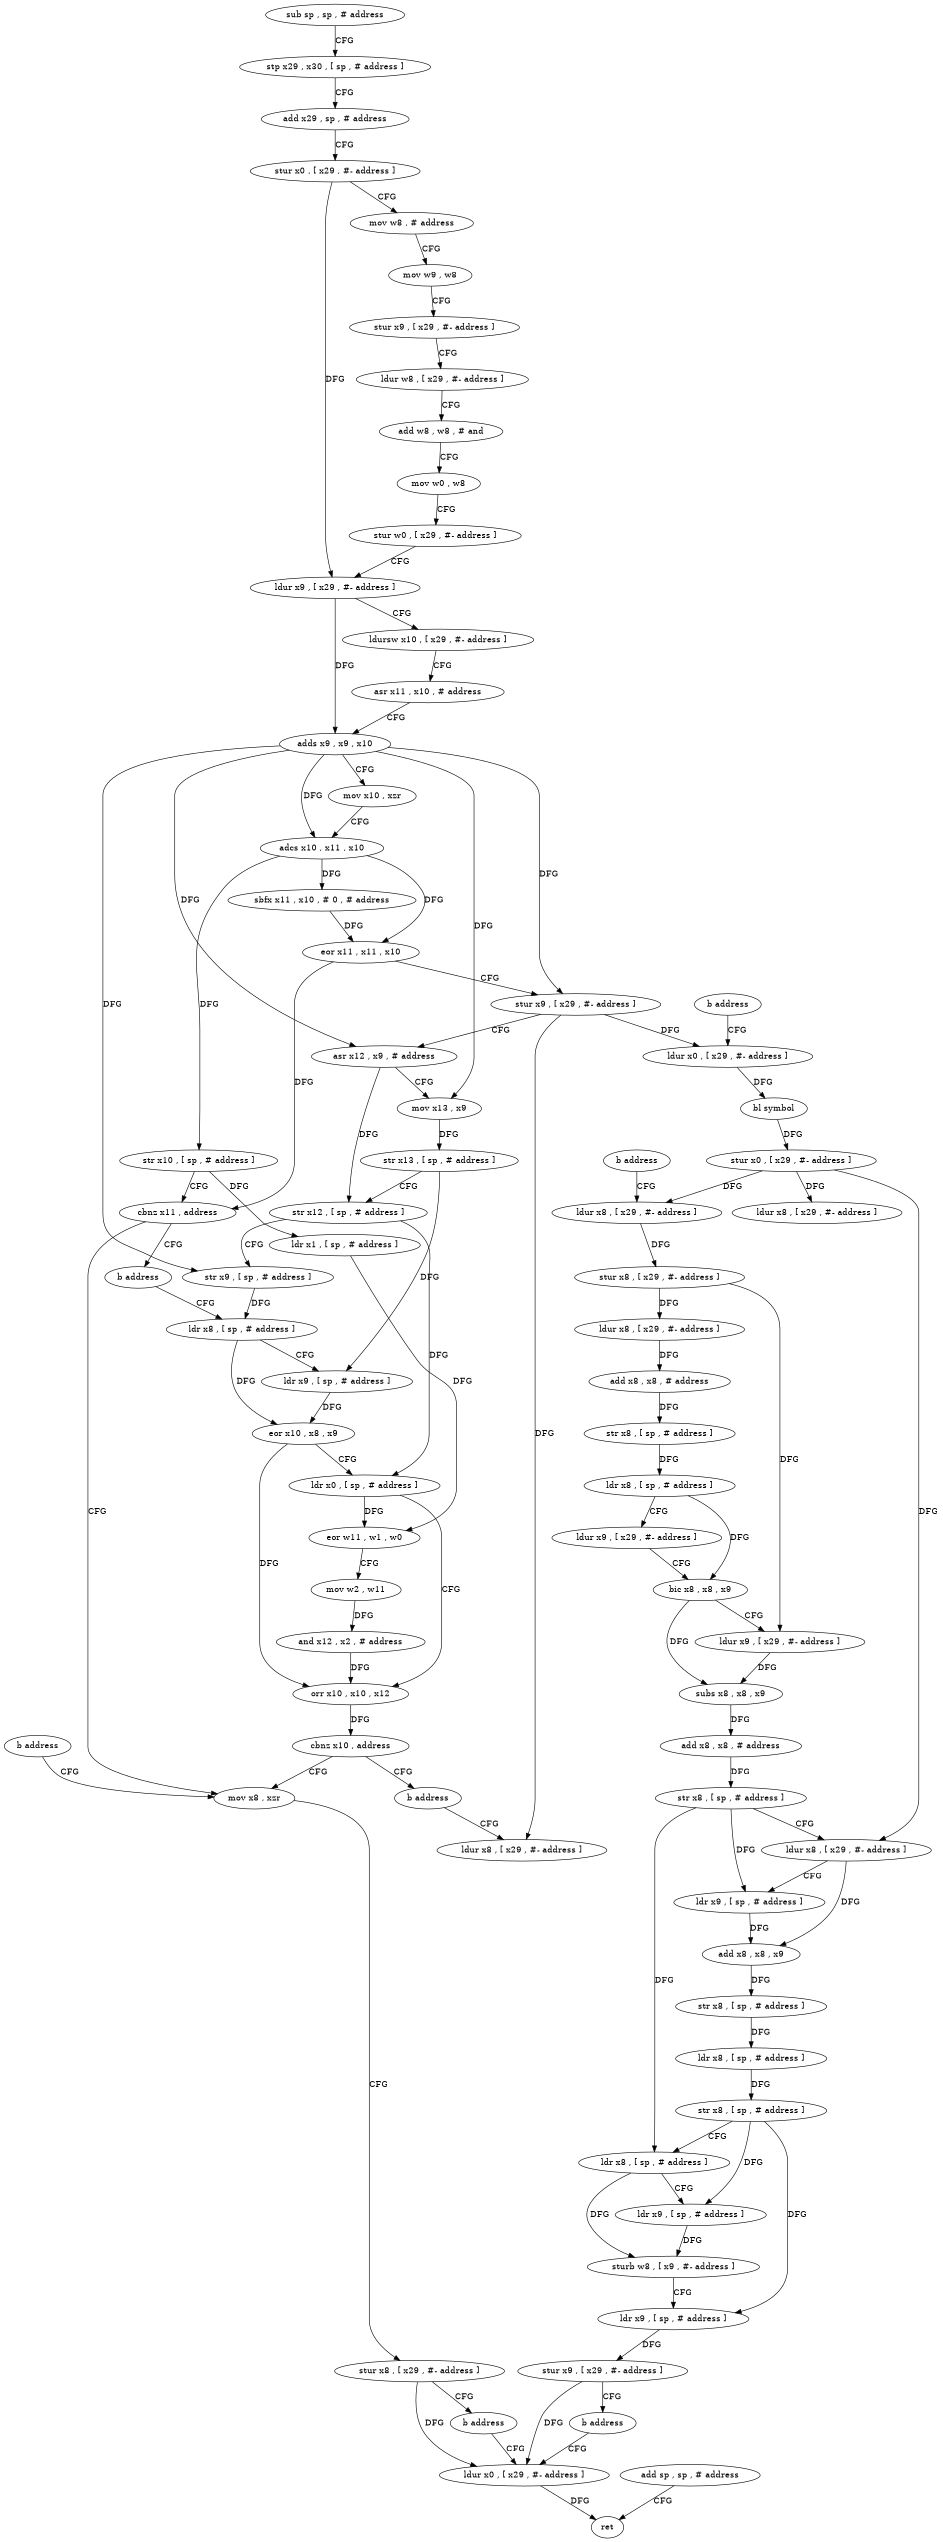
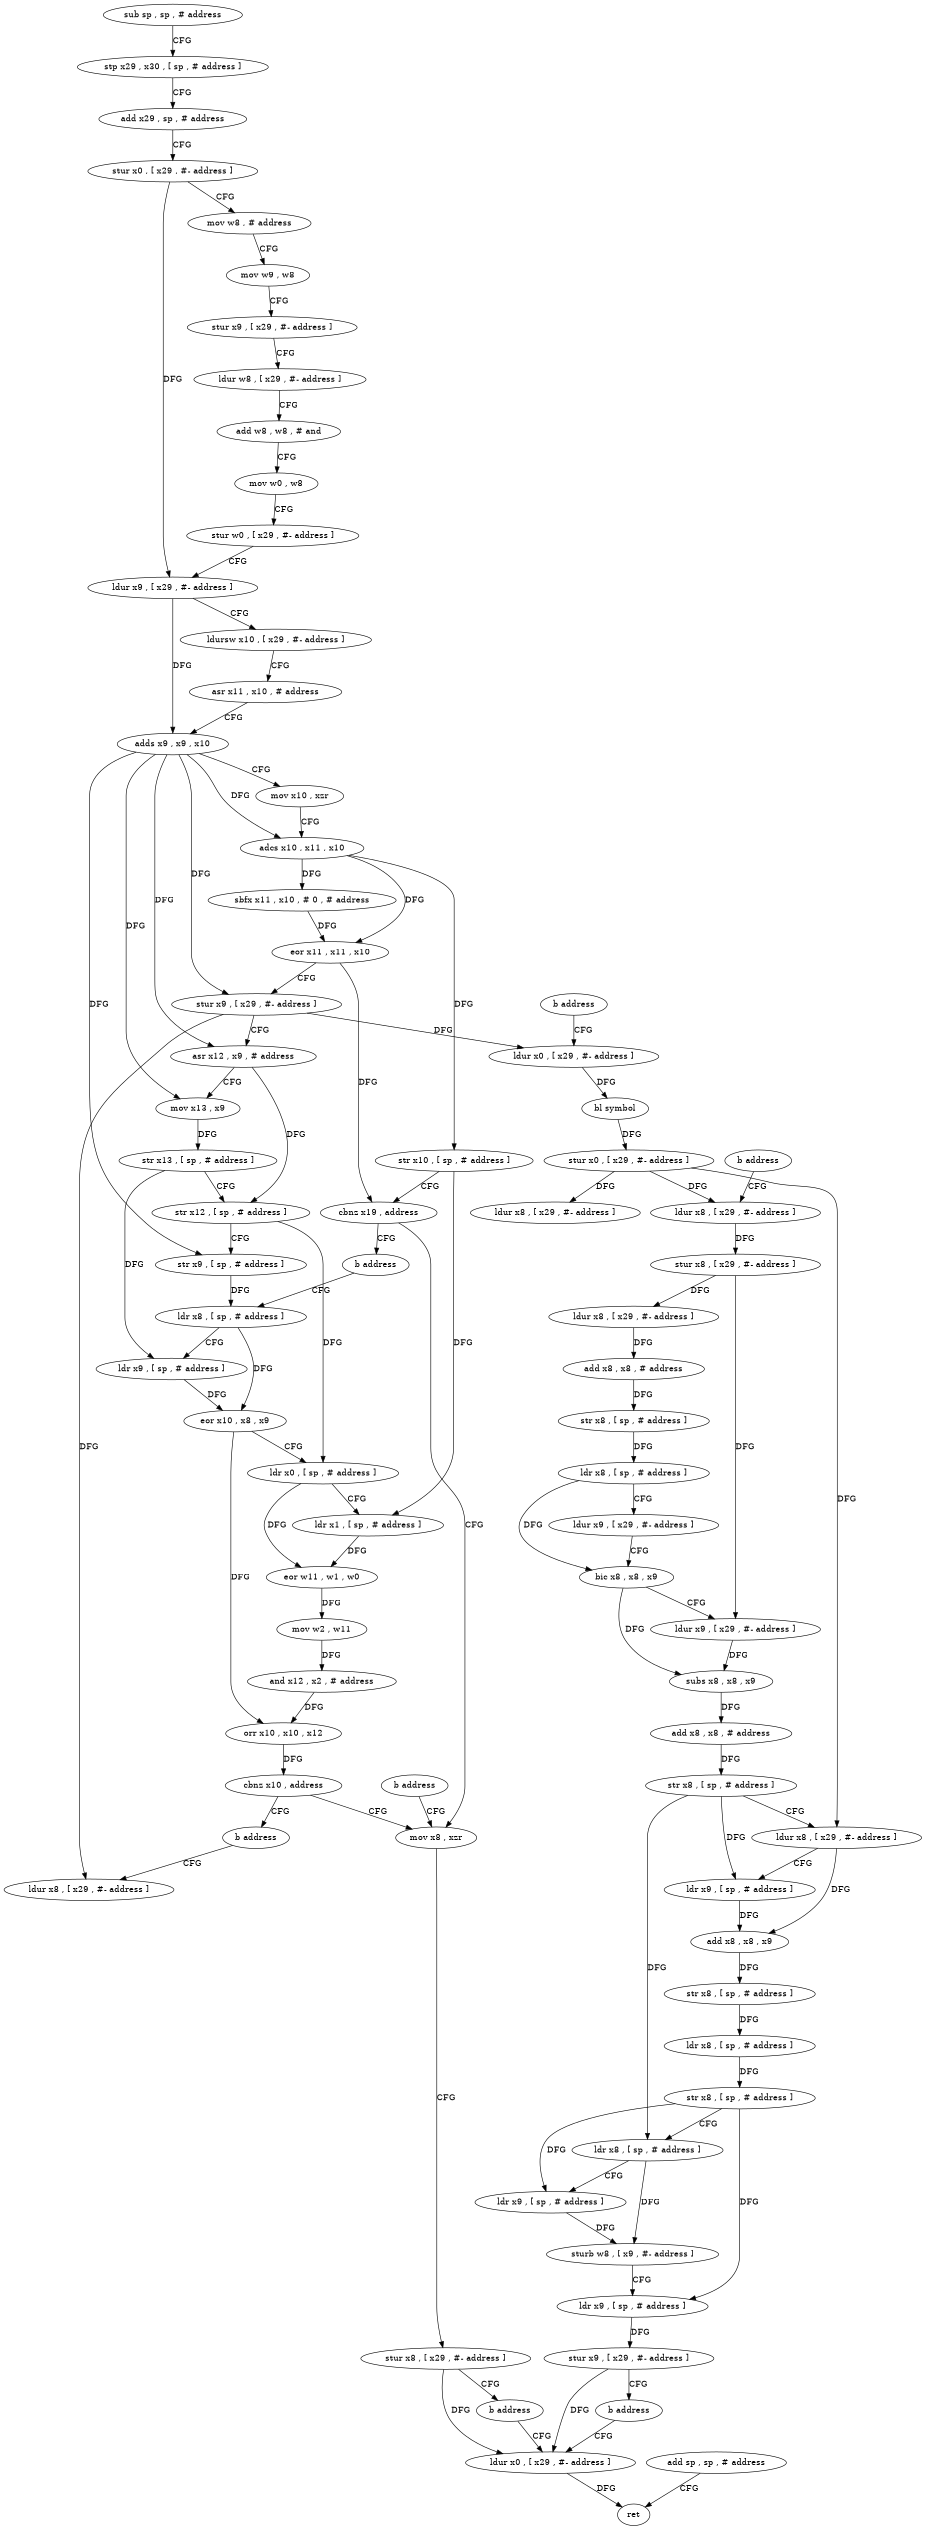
node "cbnz x11 , address": label "cbnz x11 , address" -> "cbnz x19 , address"
edge "eor w11 , w1 , w0" -> "mov w2 , w11": label "CFG" -> "DFG"
edge "ldr x0 , [ sp , # address ]" -> "orr x10 , x10 , x12": now "ldr x0 , [ sp , # address ]" -> "ldr x1 , [ sp , # address ]"
